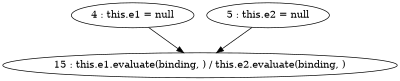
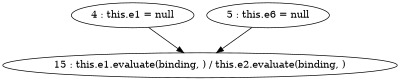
node "5 : this.e2 = null": label "5 : this.e2 = null" -> "5 : this.e6 = null"
